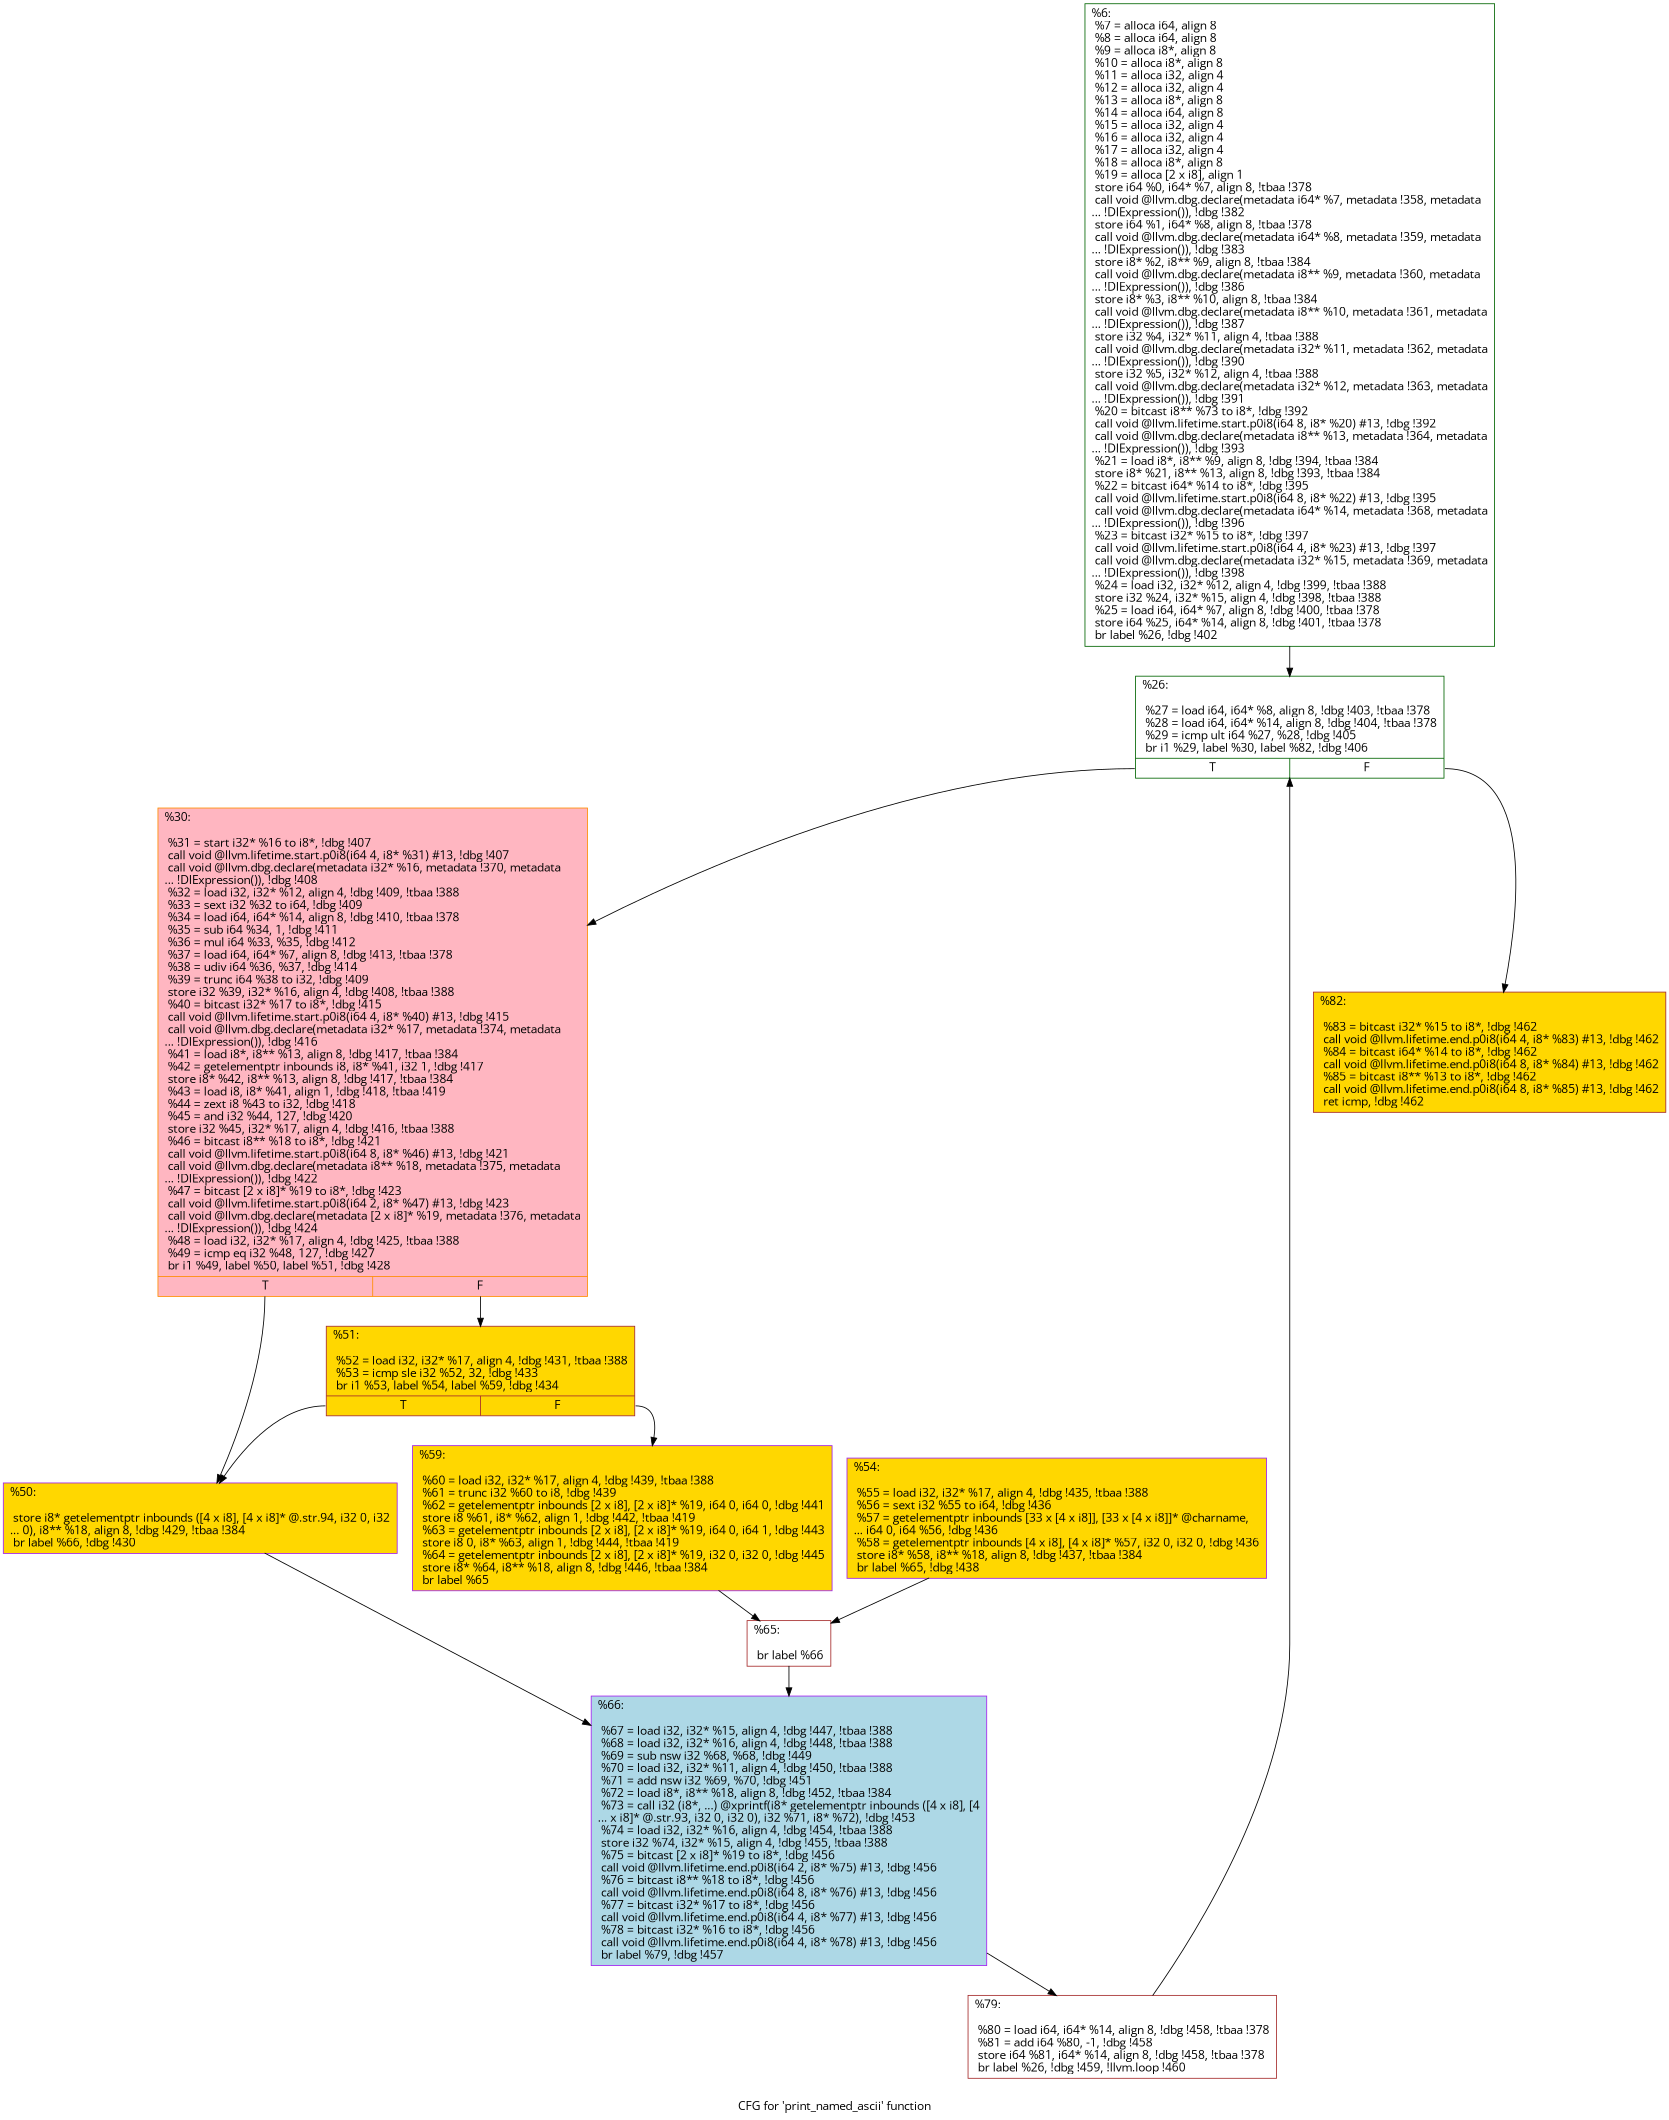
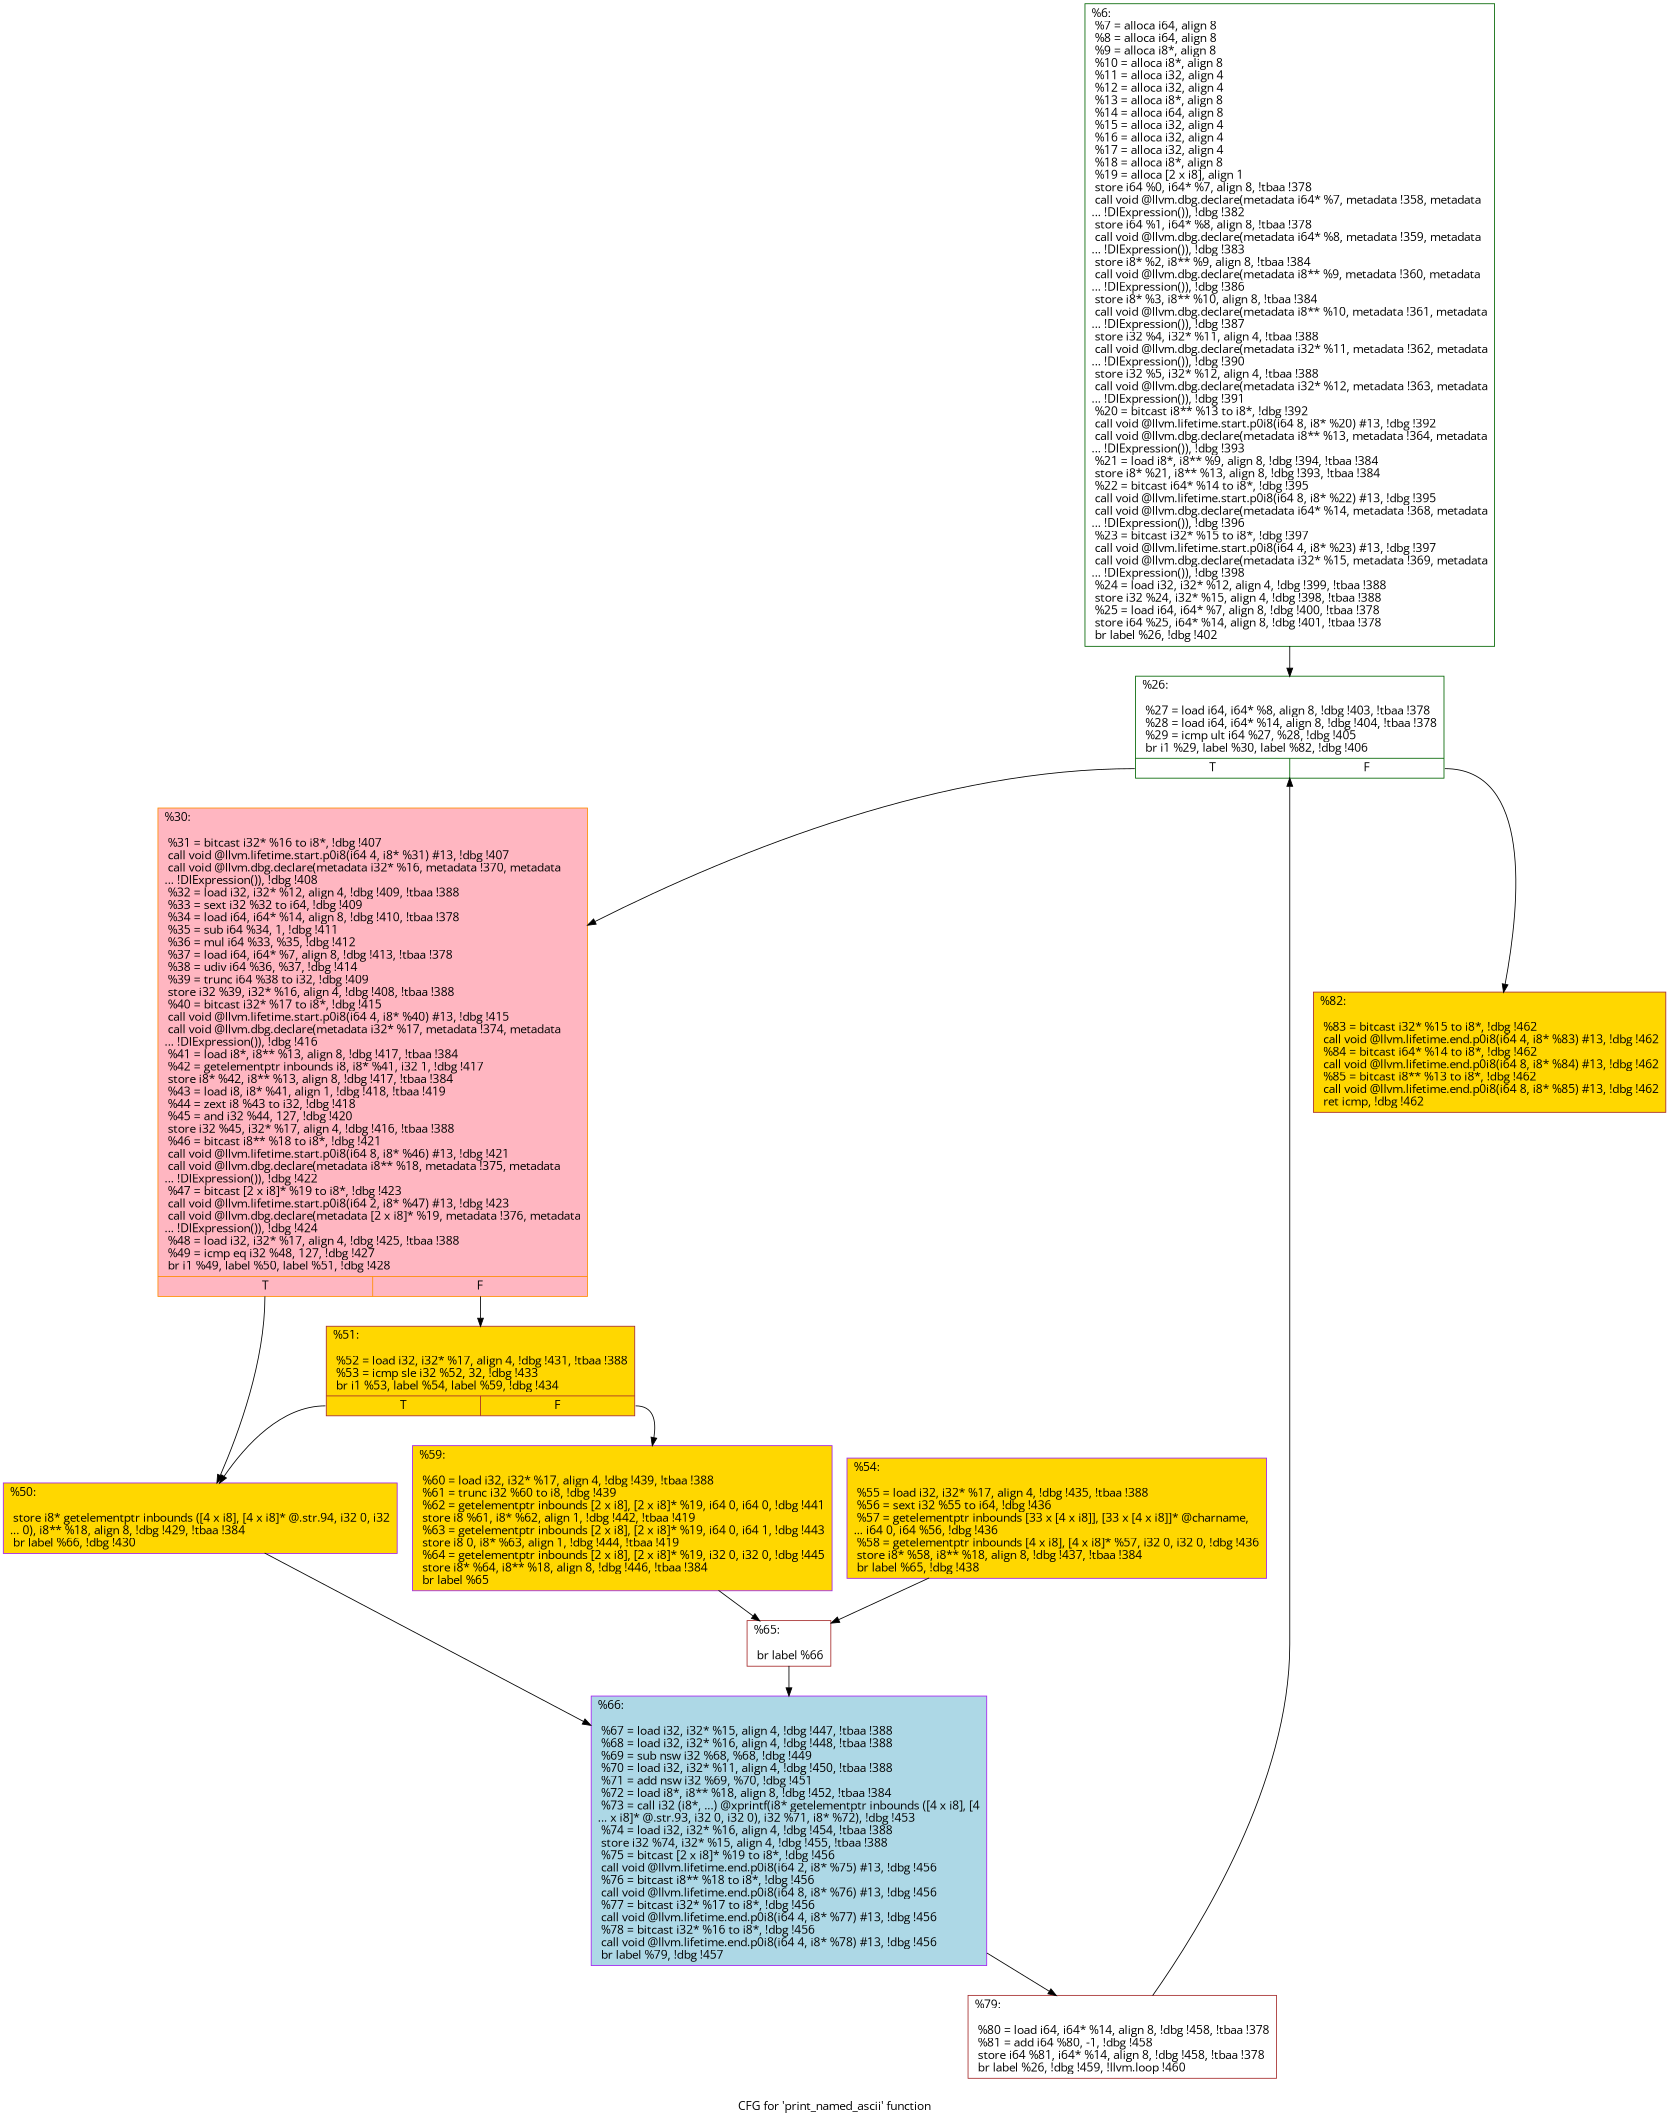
node "%6:": text "%20 = bitcast i8** %73 to i8*, !dbg !392" -> "%20 = bitcast i8** %13 to i8*, !dbg !392"
node "%30:": text "%31 = start i32* %16 to i8*, !dbg !407" -> "%31 = bitcast i32* %16 to i8*, !dbg !407"
